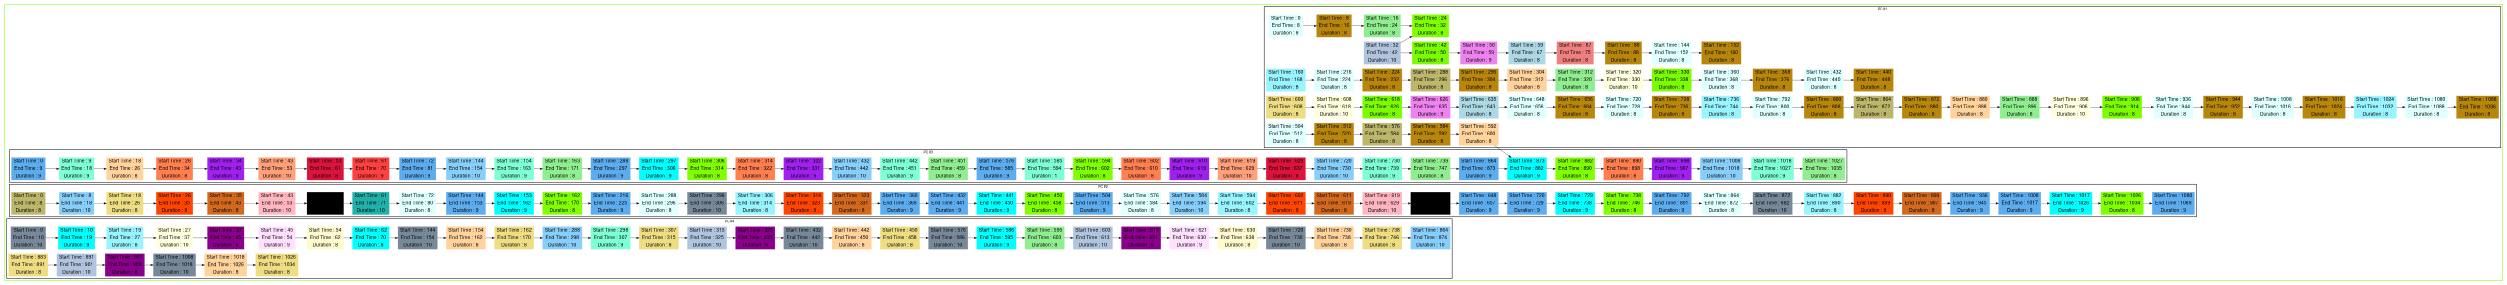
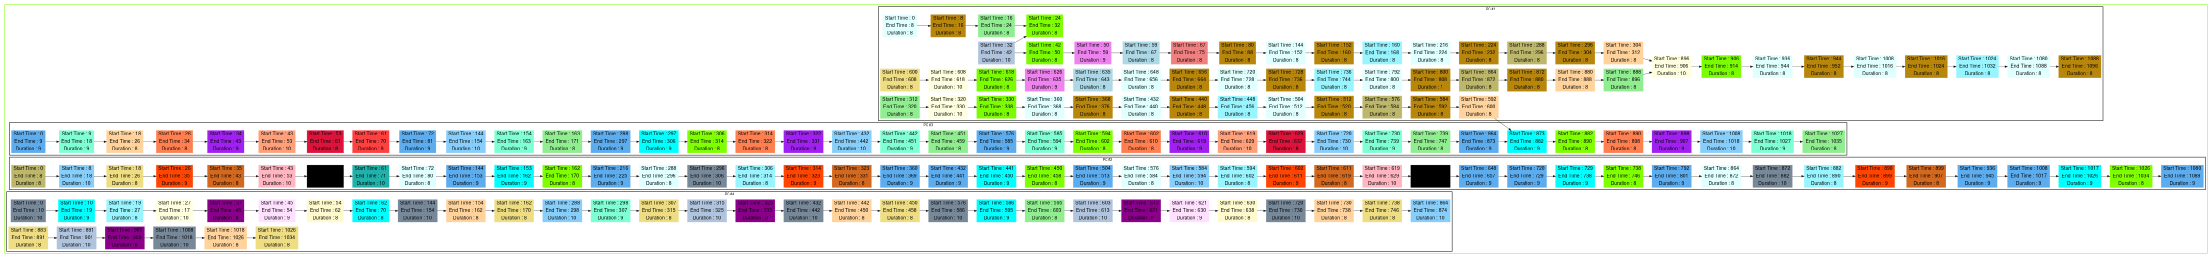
edge "Start Time : 152" -> "Start Time : 160": added
edge "Start Time : 304" -> "Start Time : 312": now "Start Time : 304" -> "Start Time : 896"
node "Start Time : 448": added
node "Start Time : 800": text "Duration : 8" -> "Duration : 1"
node "Start Time : 585": text "Duration : 1" -> "Duration : 9"
node "Start Time : 27": text "End Time : 37" -> "End Time : 17"
